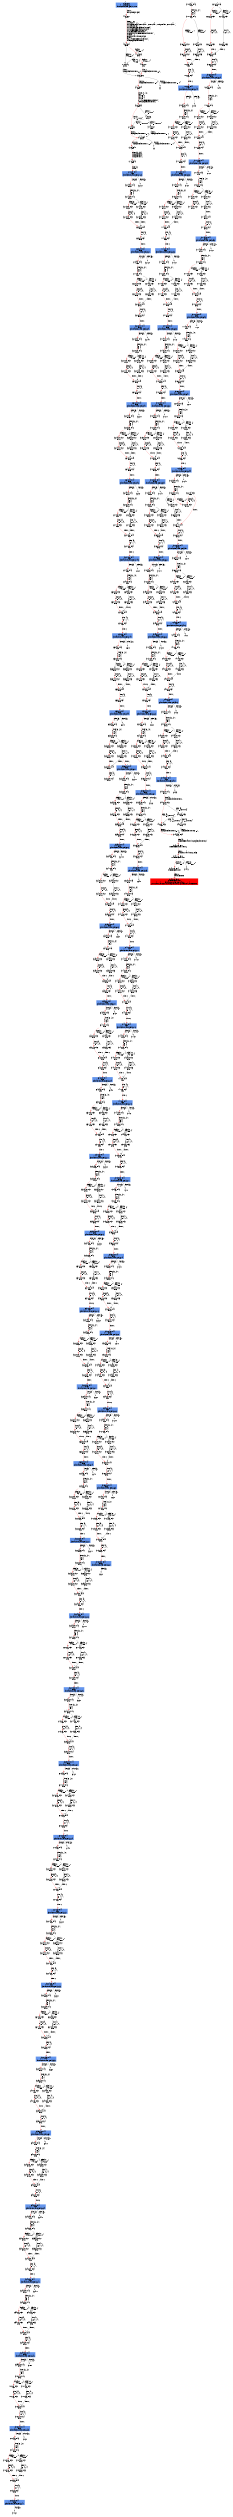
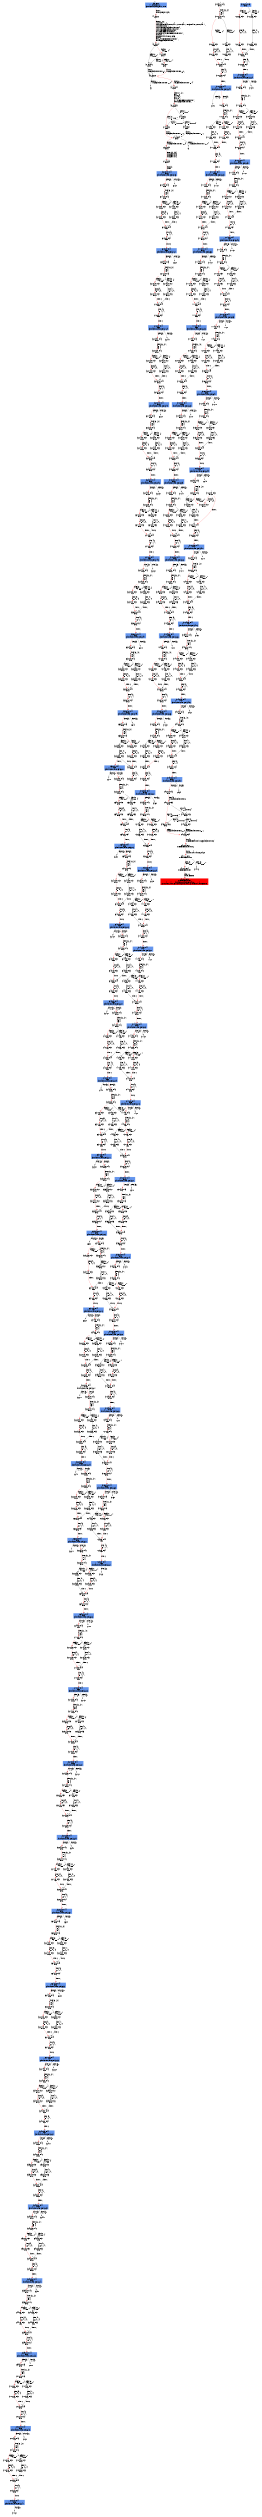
node "57678 @ N48 main": fillcolor white -> cornflowerblue
node "57685 @ N49 main": label "57685 @ N49 main" -> "57685 @ N49 entry"
edge "57741 @ N52 main" -> "57745 @ N49 main": added, label "Line 0:"
edge "56508 @ N48 main" -> "56509 @ N51 main": now "56508 @ N48 main" -> "57479 @ N45 main"
edge "56568 @ N48 main" -> "56570 @ N50 main": now "56549 @ N45 main" -> "56570 @ N50 main"
node "56608 @ N44 main AbstractionState: ABS3817": fillcolor cornflowerblue -> white
